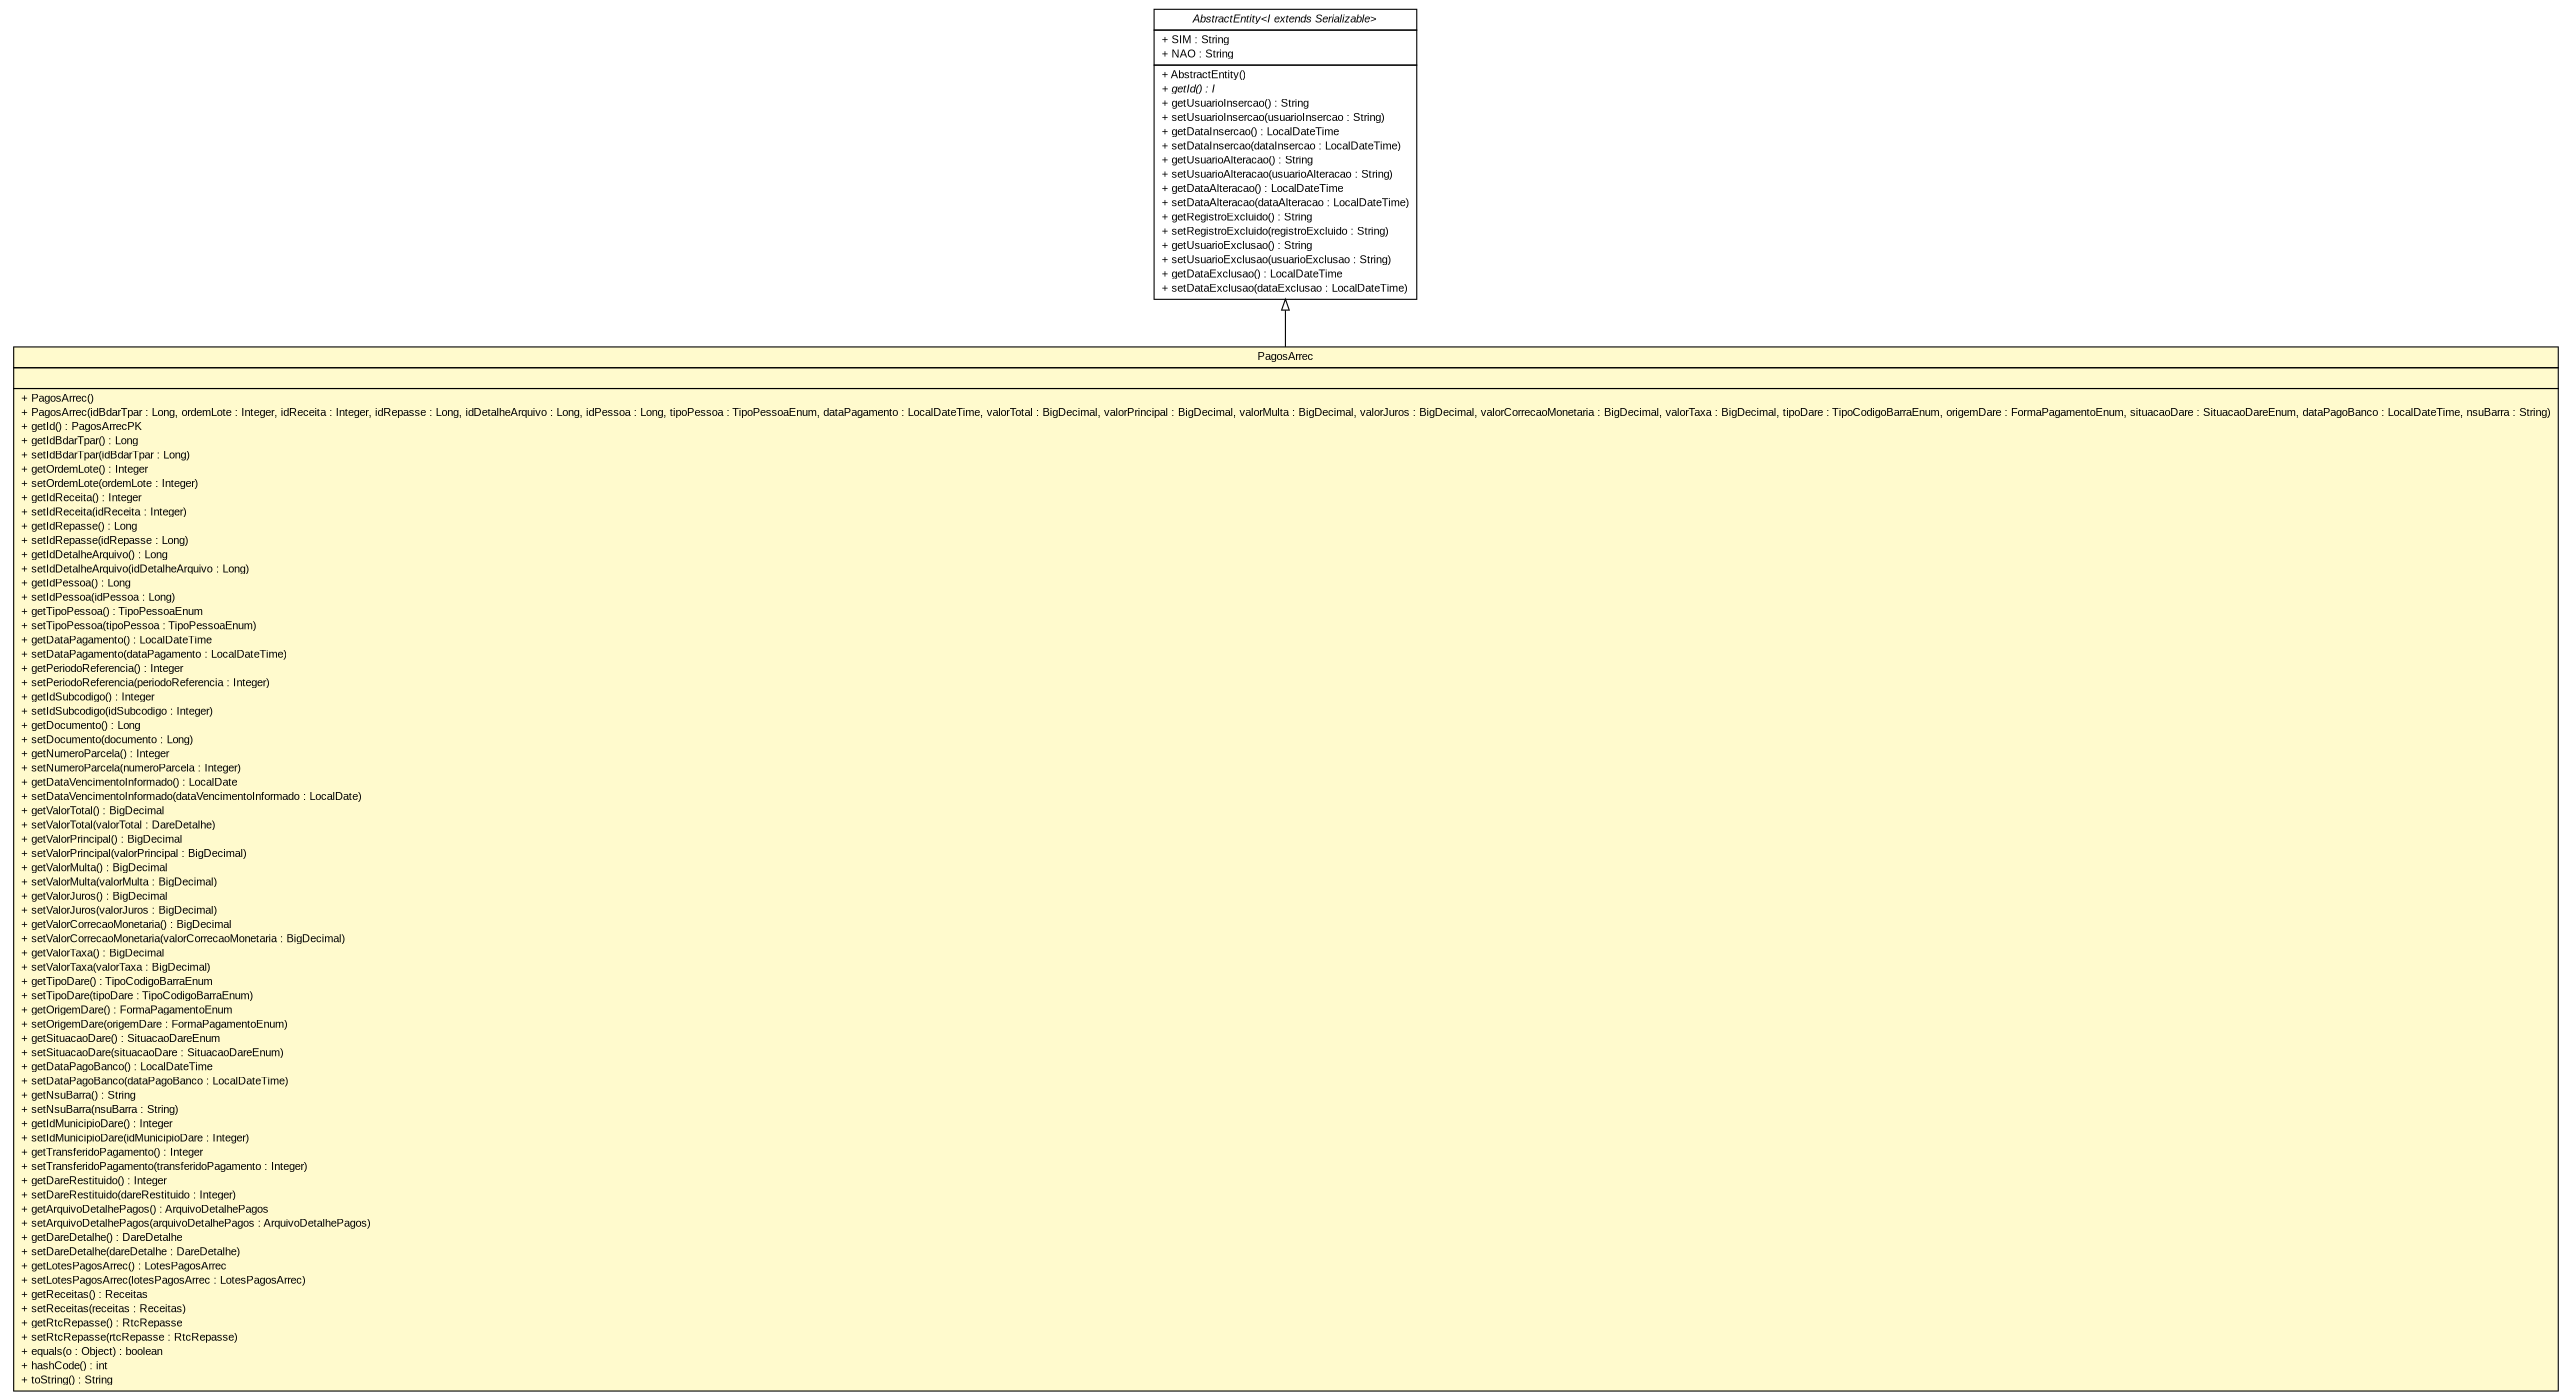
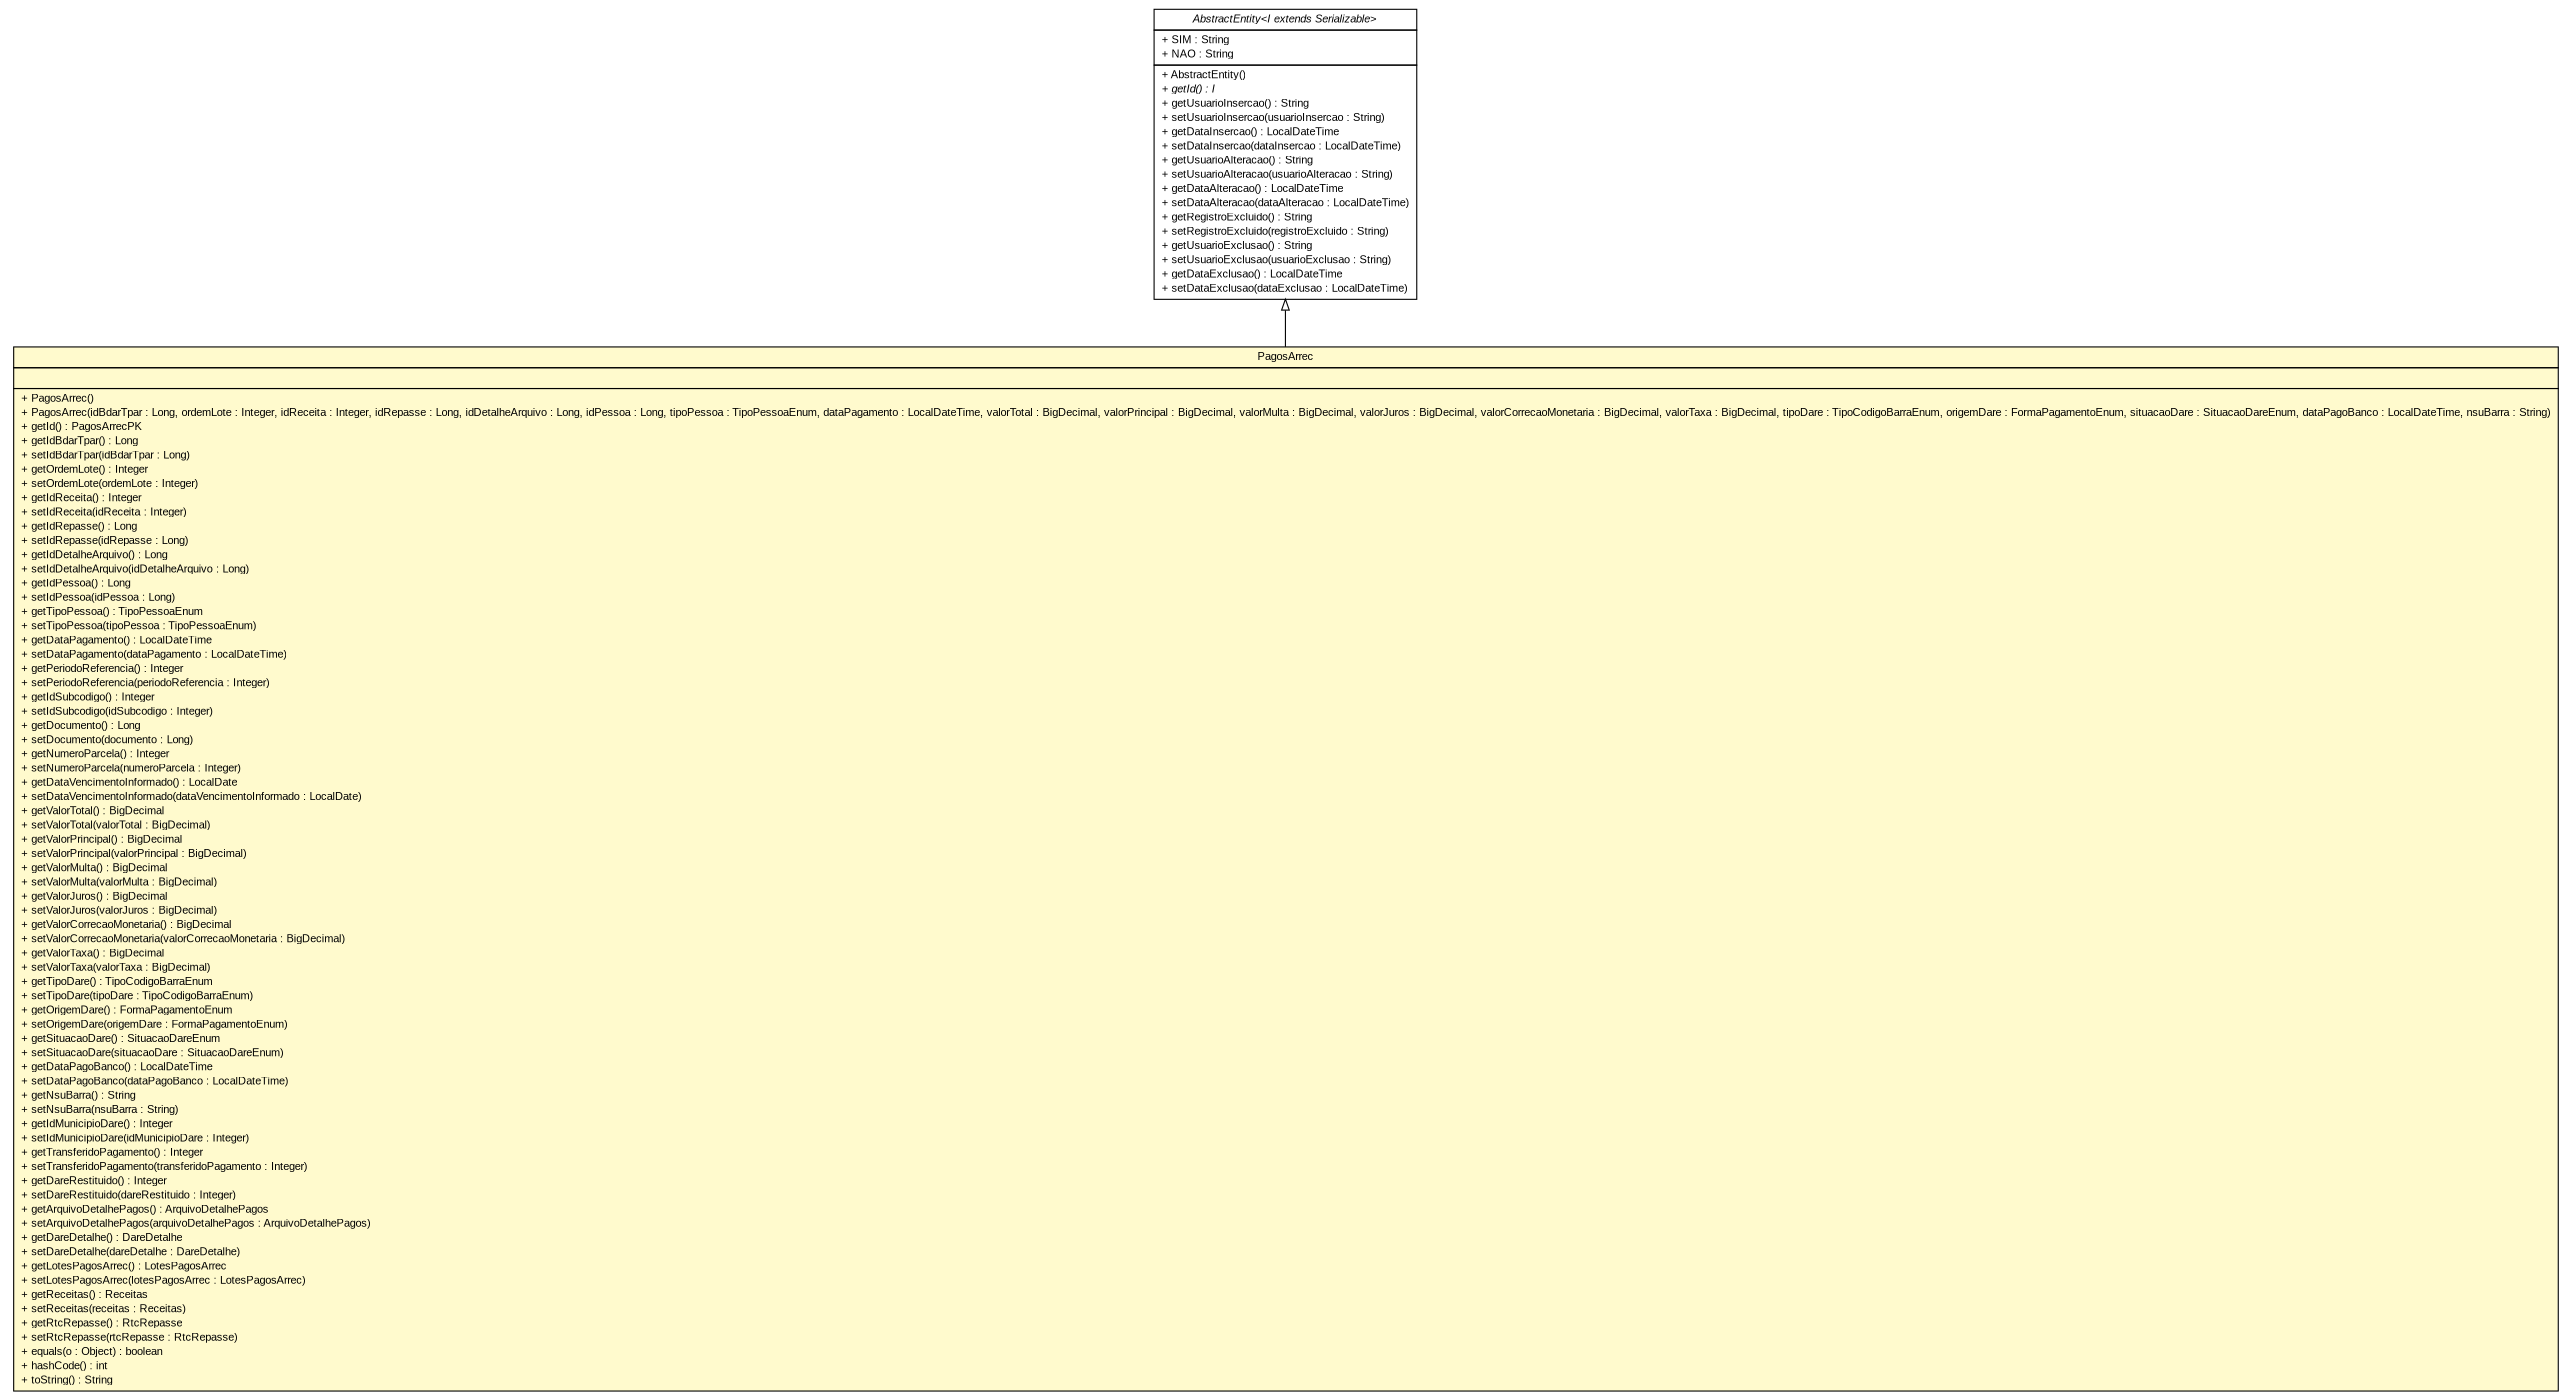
node "PagosArrec": text "+ setValorTotal(valorTotal : DareDetalhe)" -> "+ setValorTotal(valorTotal : BigDecimal)"
